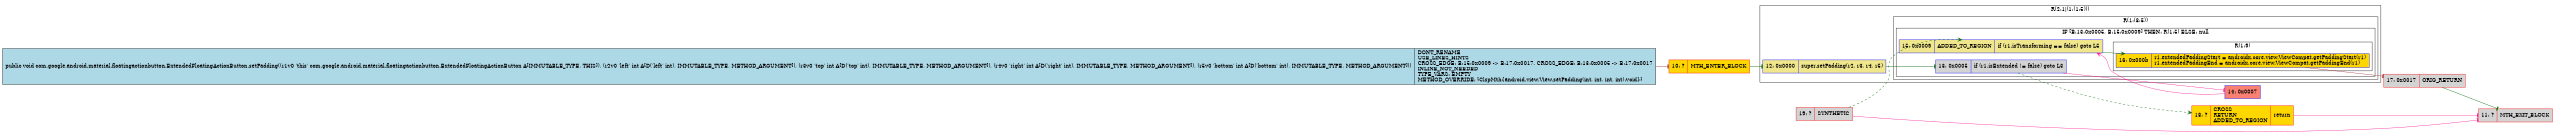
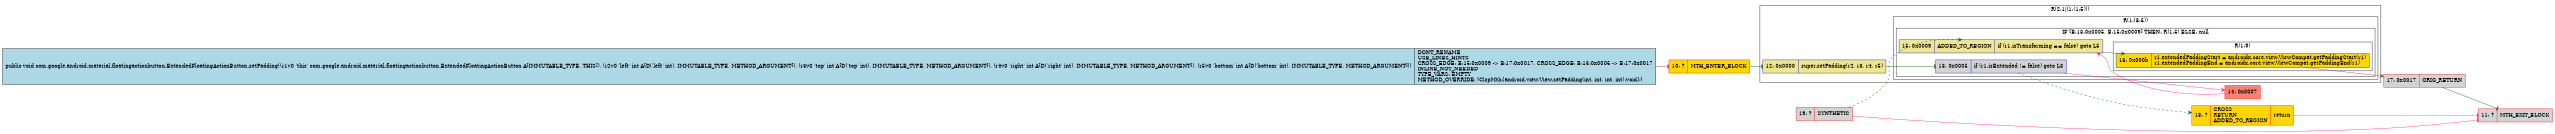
edge "16: 0x000b" -> "17: 0x0017": arrowhead tee -> vee
edge "13: 0x0005" -> "14: 0x0007": arrowhead tee -> vee
node "14: 0x0007": color blue -> red
